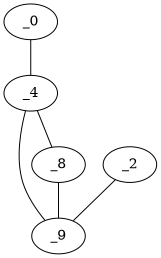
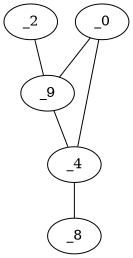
edge "_8" -- "_9": now "_0" -- "_9"
